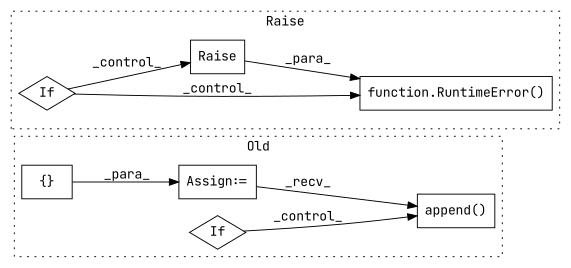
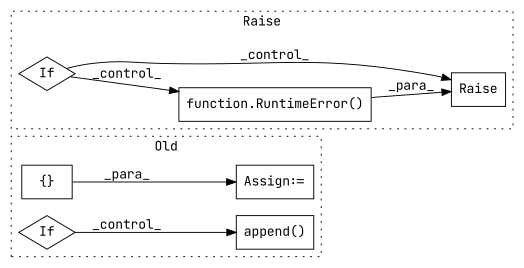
edge "Raise" -> "function.RuntimeError()": reversed
edge "Assign:=" -> "append()": removed, label "_recv_"
